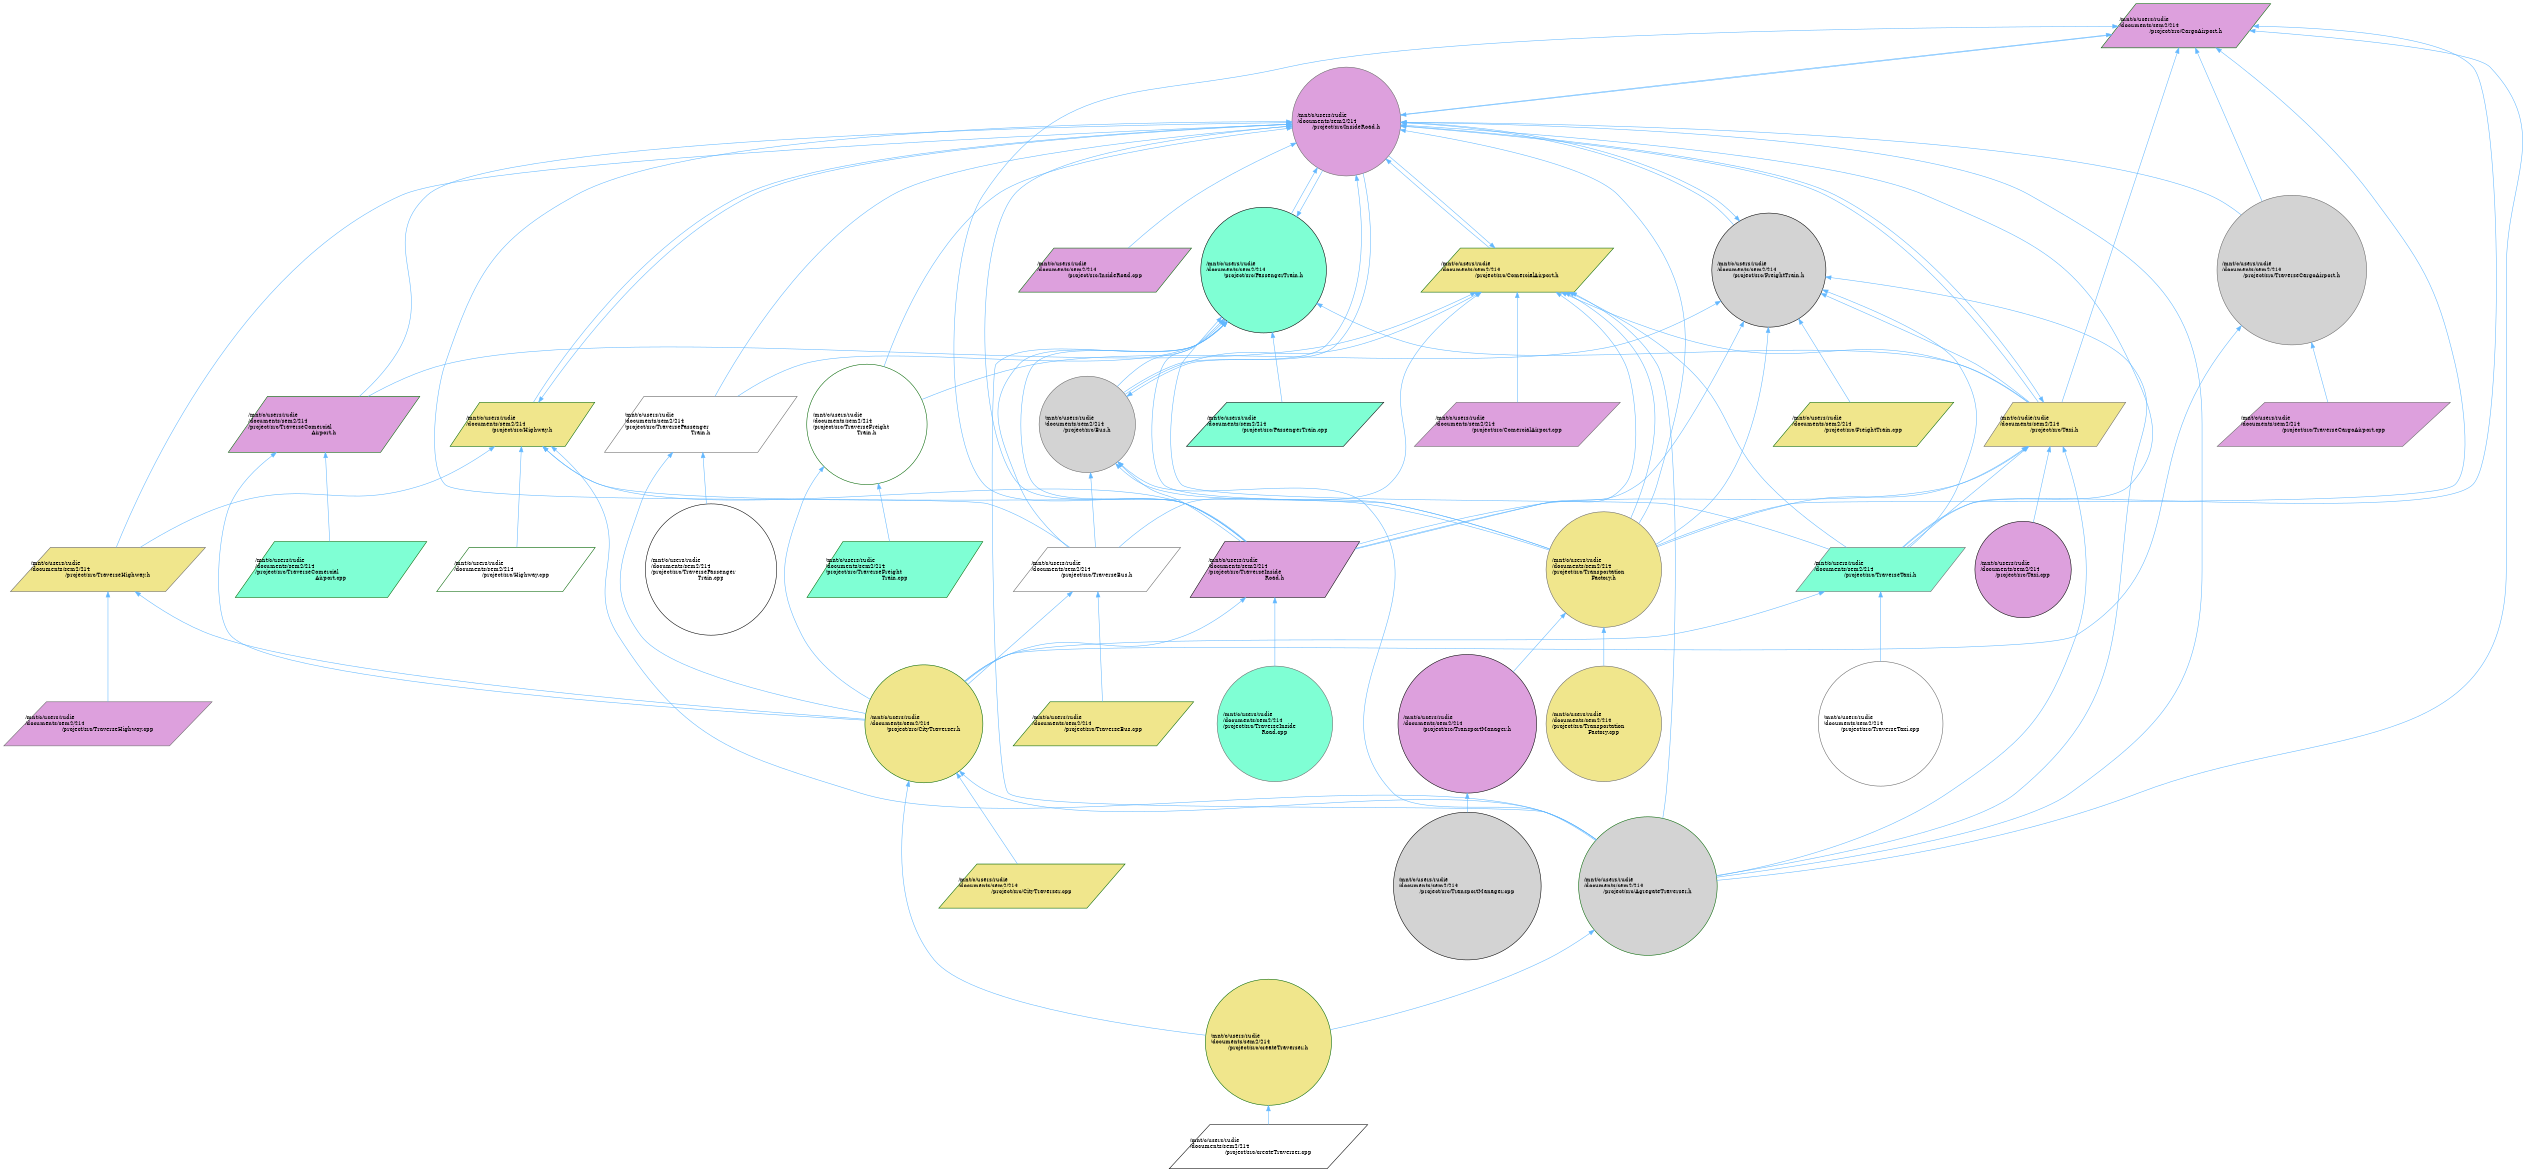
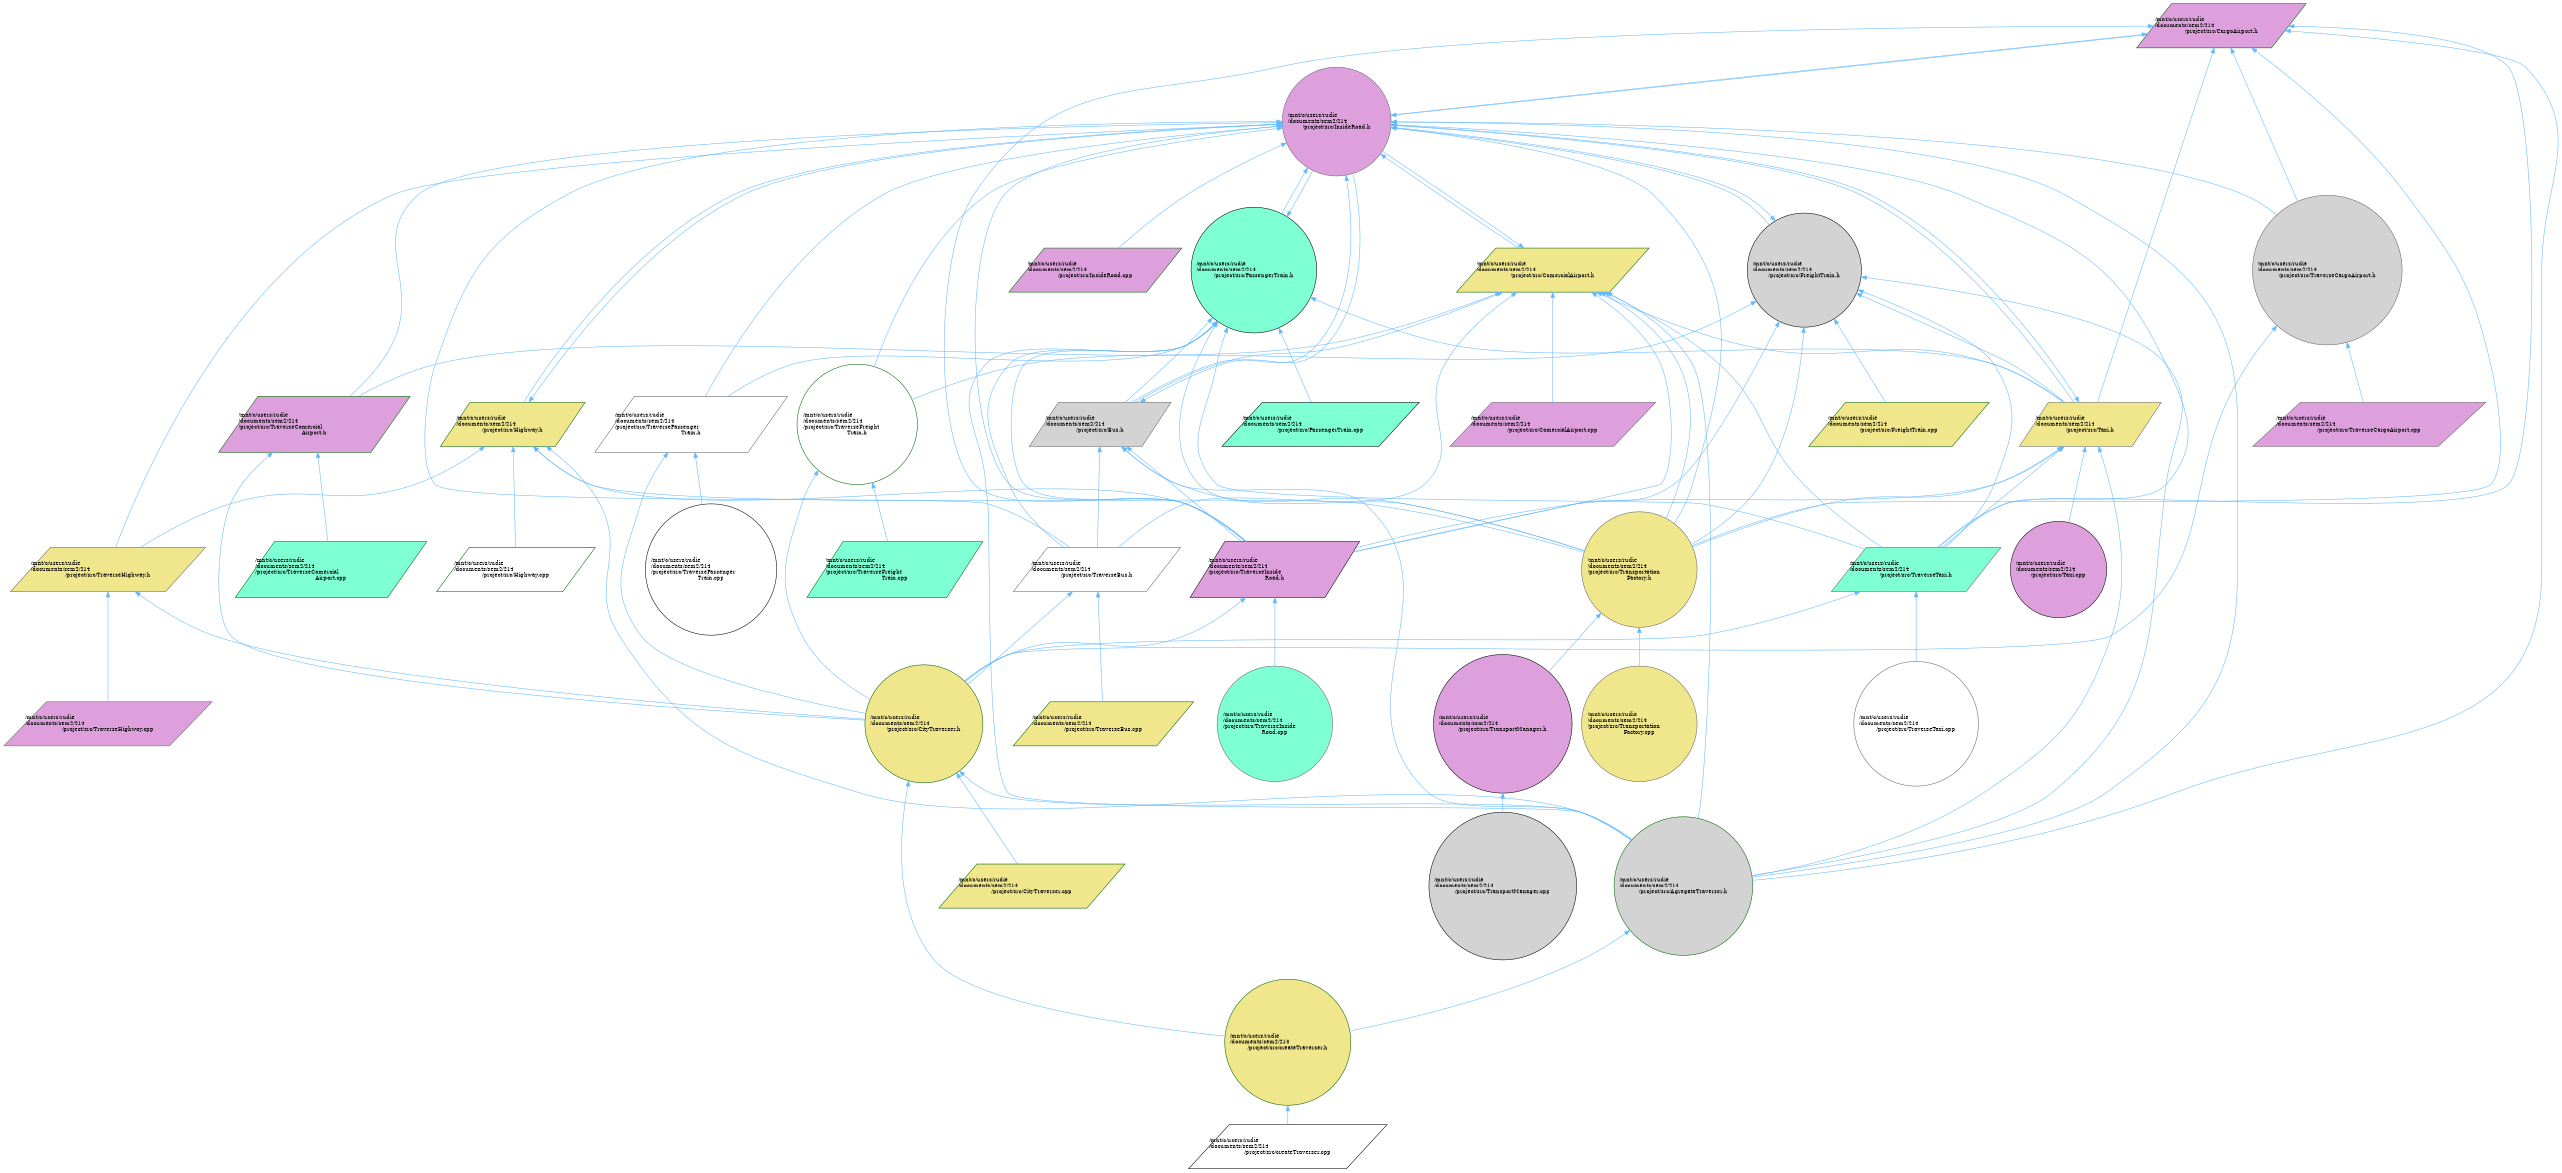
node "/mnt/c/users/rudie /documents/sem2/214 /project/src/Bus.h": shape circle -> parallelogram
node "/mnt/c/rudie/rudie /documents/sem2/214 /project/src/Taxi.h": label "/mnt/c/rudie/rudie /documents/sem2/214 /project/src/Taxi.h" -> "/mnt/c/users/rudie /documents/sem2/214 /project/src/Taxi.h"
